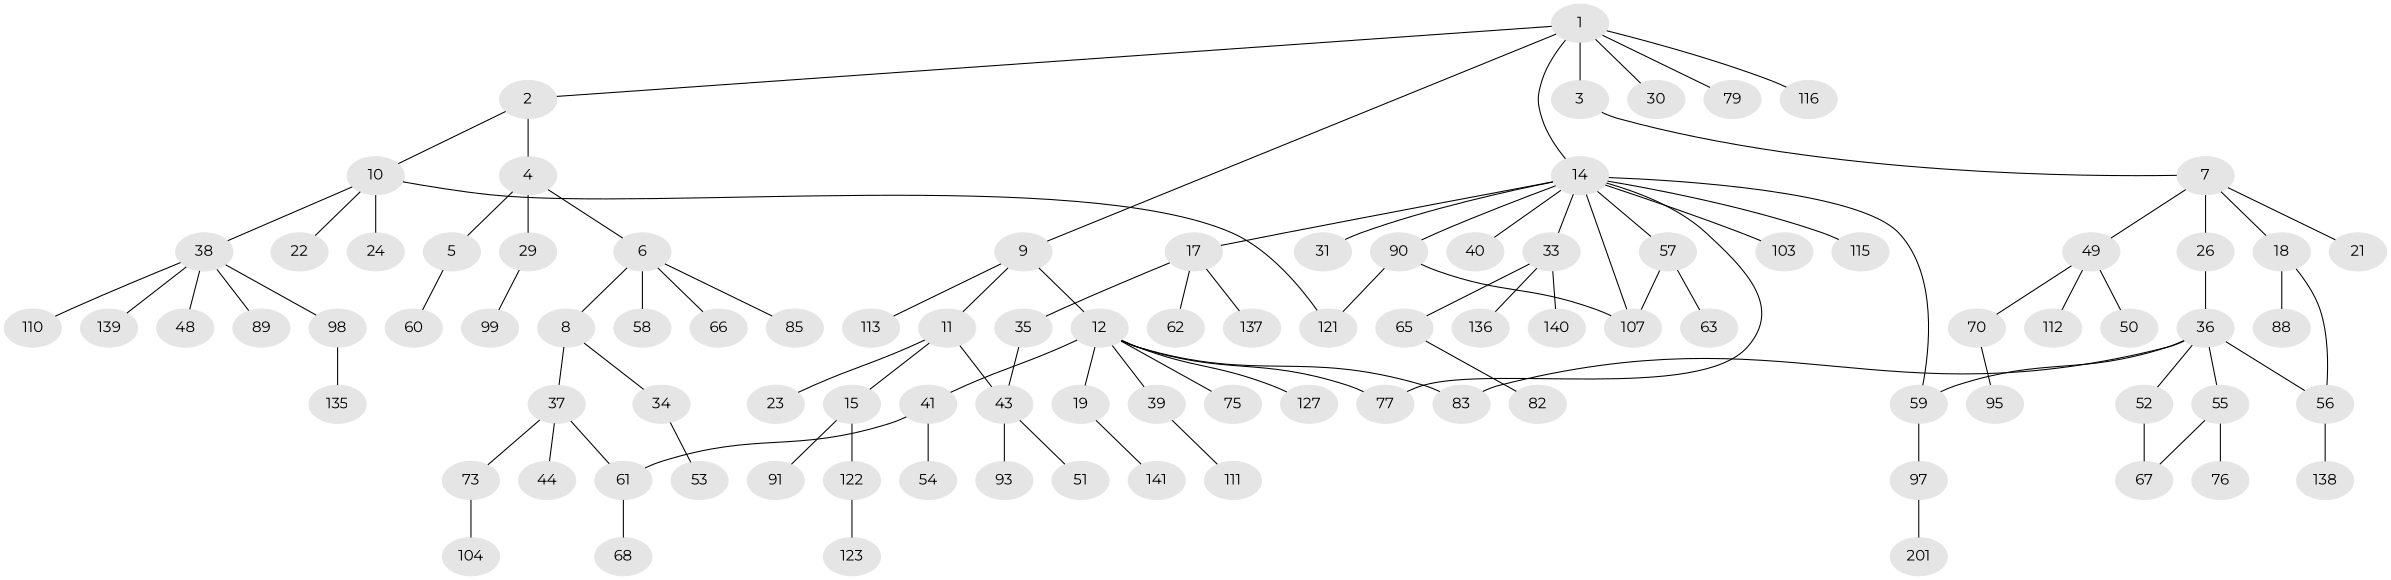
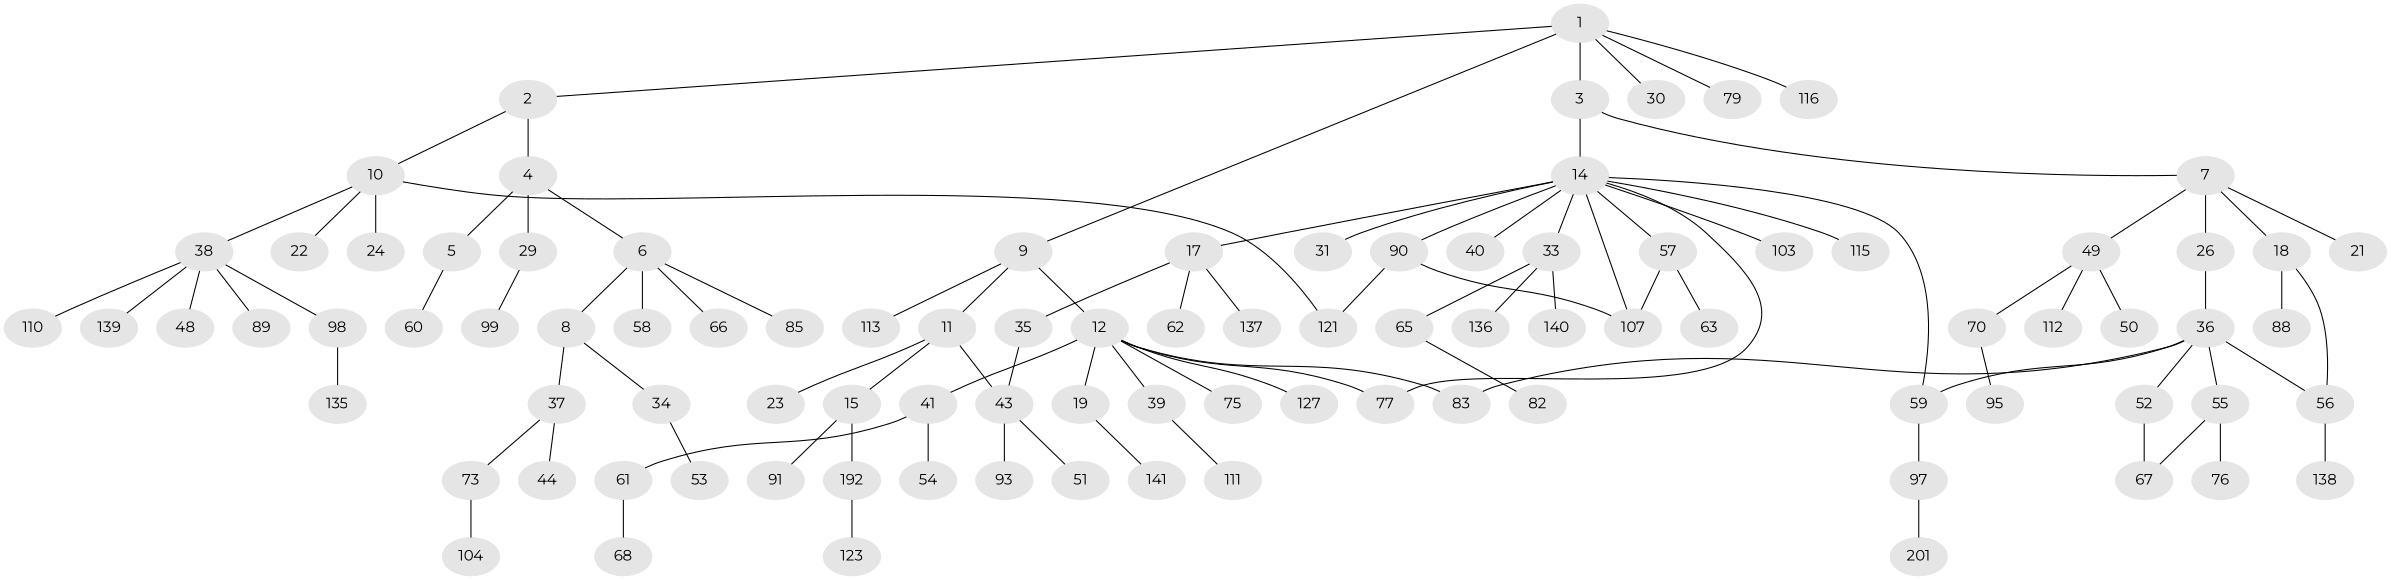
edge "1" -- "14": now "3" -- "14"
edge "37" -- "61": removed
node "122": label "122" -> "192"
